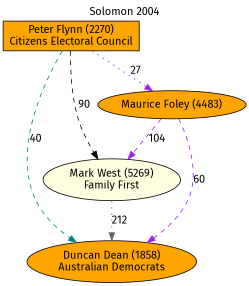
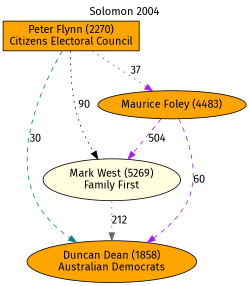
edge "Peter Flynn (2270) Citizens Electoral Council" -> "Maurice Foley (4483)": label "27" -> "37"
edge "Peter Flynn (2270) Citizens Electoral Council" -> "Mark West (5269) Family First": style dashed -> dotted
edge "Peter Flynn (2270) Citizens Electoral Council" -> "Duncan Dean (1858) Australian Democrats": label "40" -> "30"
edge "Maurice Foley (4483)" -> "Mark West (5269) Family First": label "104" -> "504"
